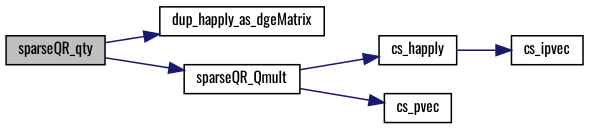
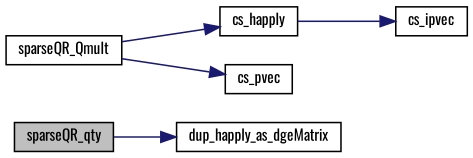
edge "sparseQR_qty" -> "sparseQR_Qmult": removed
